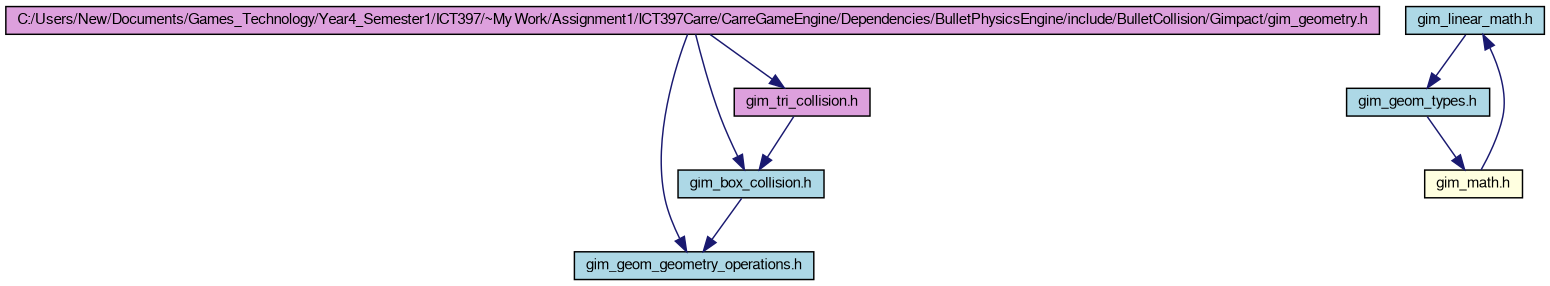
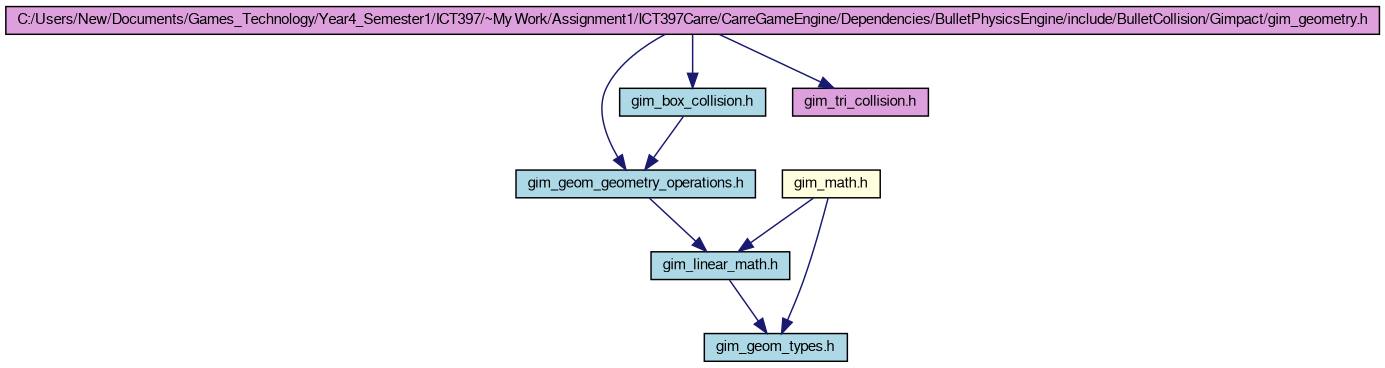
edge "gim_tri_collision.h" -> "gim_box_collision.h": removed
edge "gim_geom_types.h" -> "gim_math.h": reversed
edge "gim_geom_geometry_operations.h" -> "gim_linear_math.h": added
